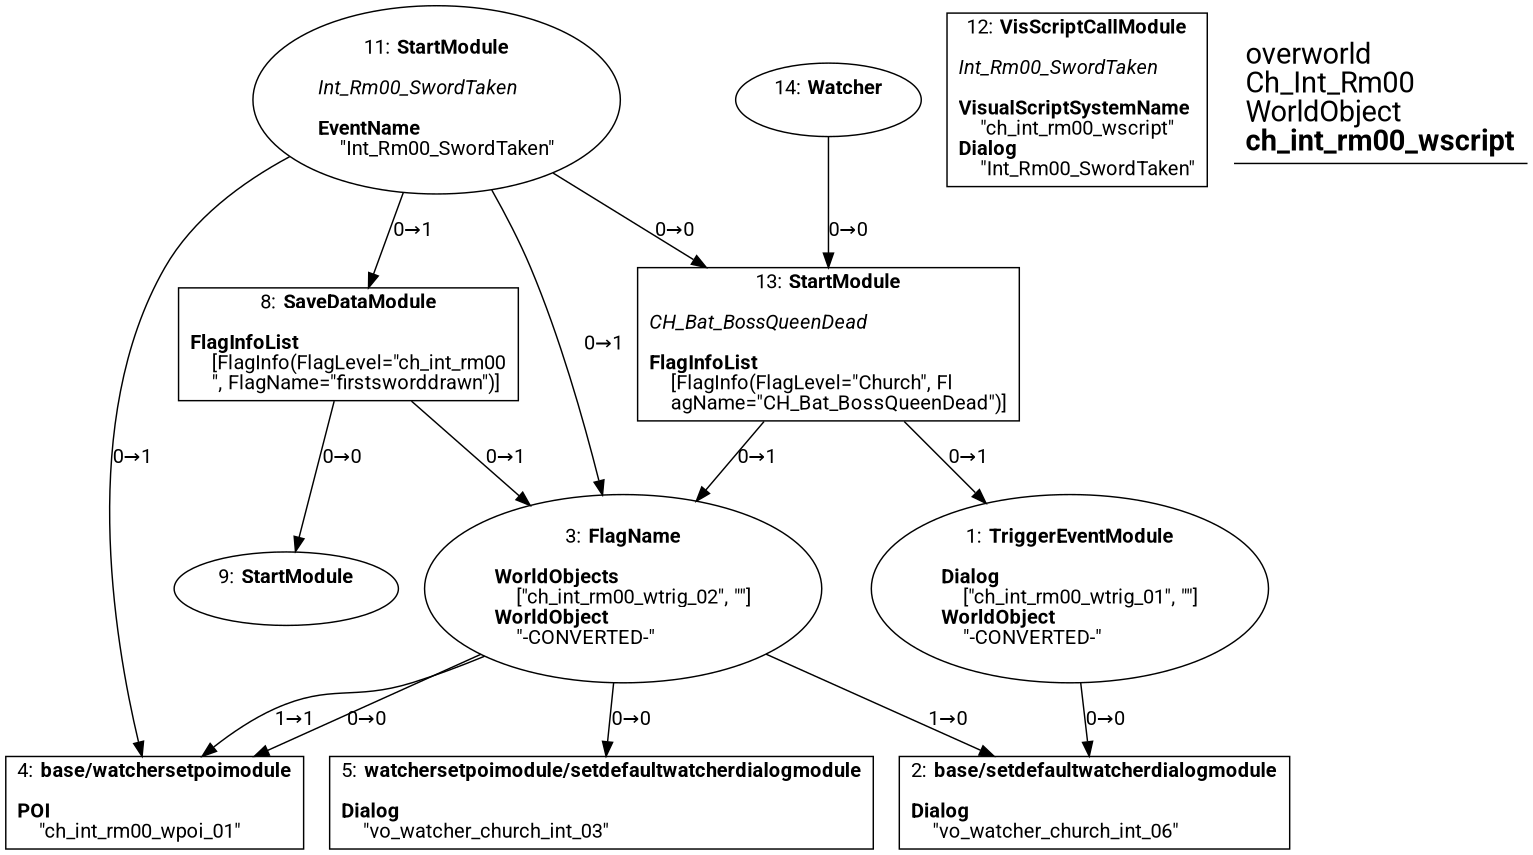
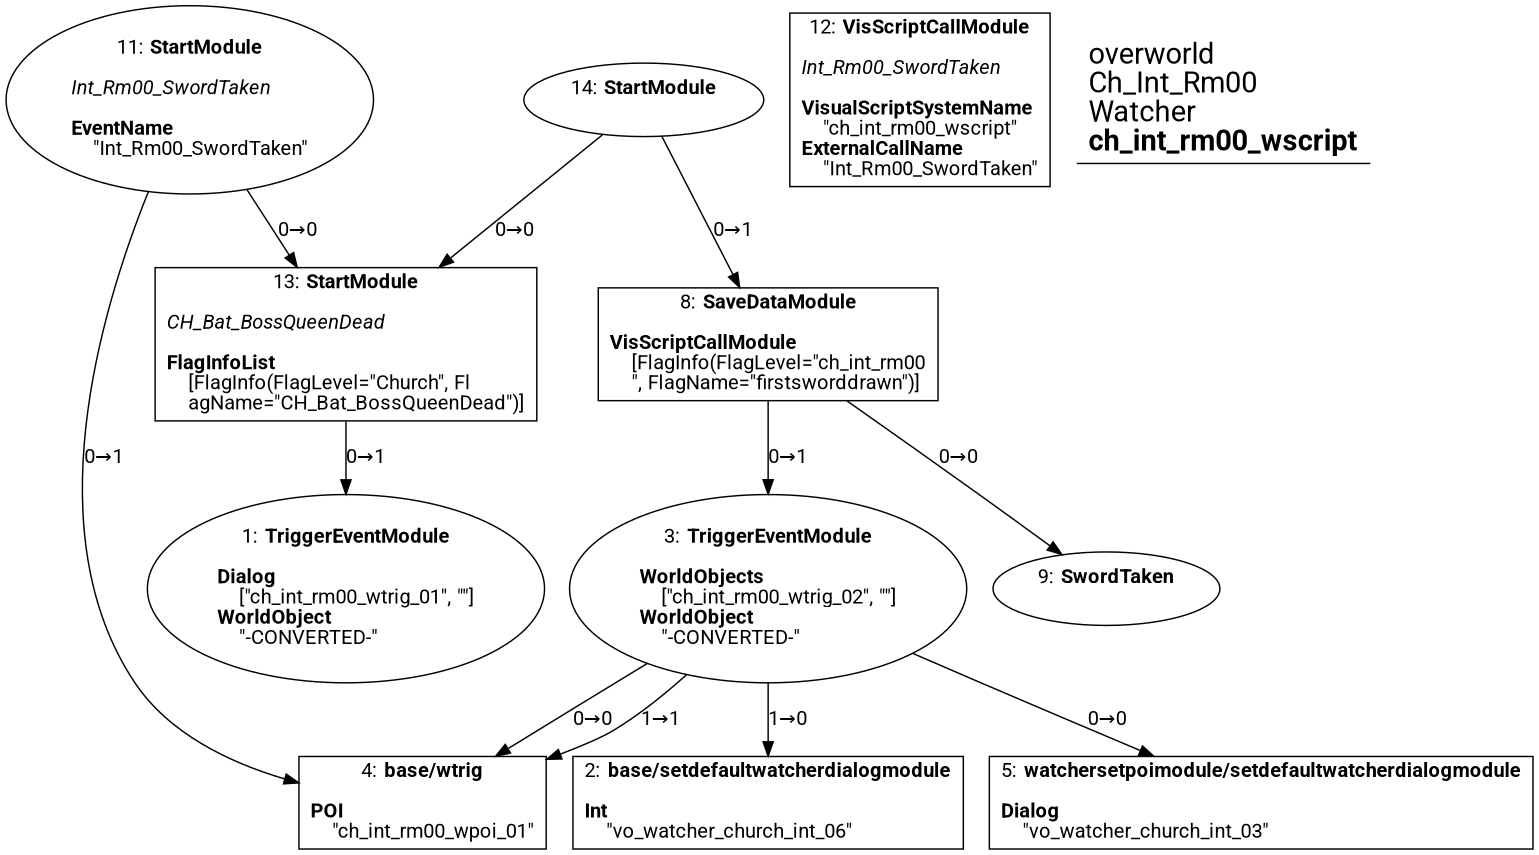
node "14:": text "Watcher" -> "StartModule"
node "overworld": text "WorldObject" -> "Watcher"
node "12:": text "Dialog" -> "ExternalCallName"
edge "11:" -> "8:": now "14:" -> "8:"
edge "11:" -> "3:": removed, label "0→1"
node "8:": text "FlagInfoList" -> "VisScriptCallModule"
edge "13:" -> "3:": removed, label "0→1"
node "3:": text "FlagName" -> "TriggerEventModule"
node "9:": text "StartModule" -> "SwordTaken"
edge "1:" -> "2:": removed, label "0→0"
node "4:": text "base/watchersetpoimodule" -> "base/wtrig"
node "2:": text "Dialog" -> "Int"
